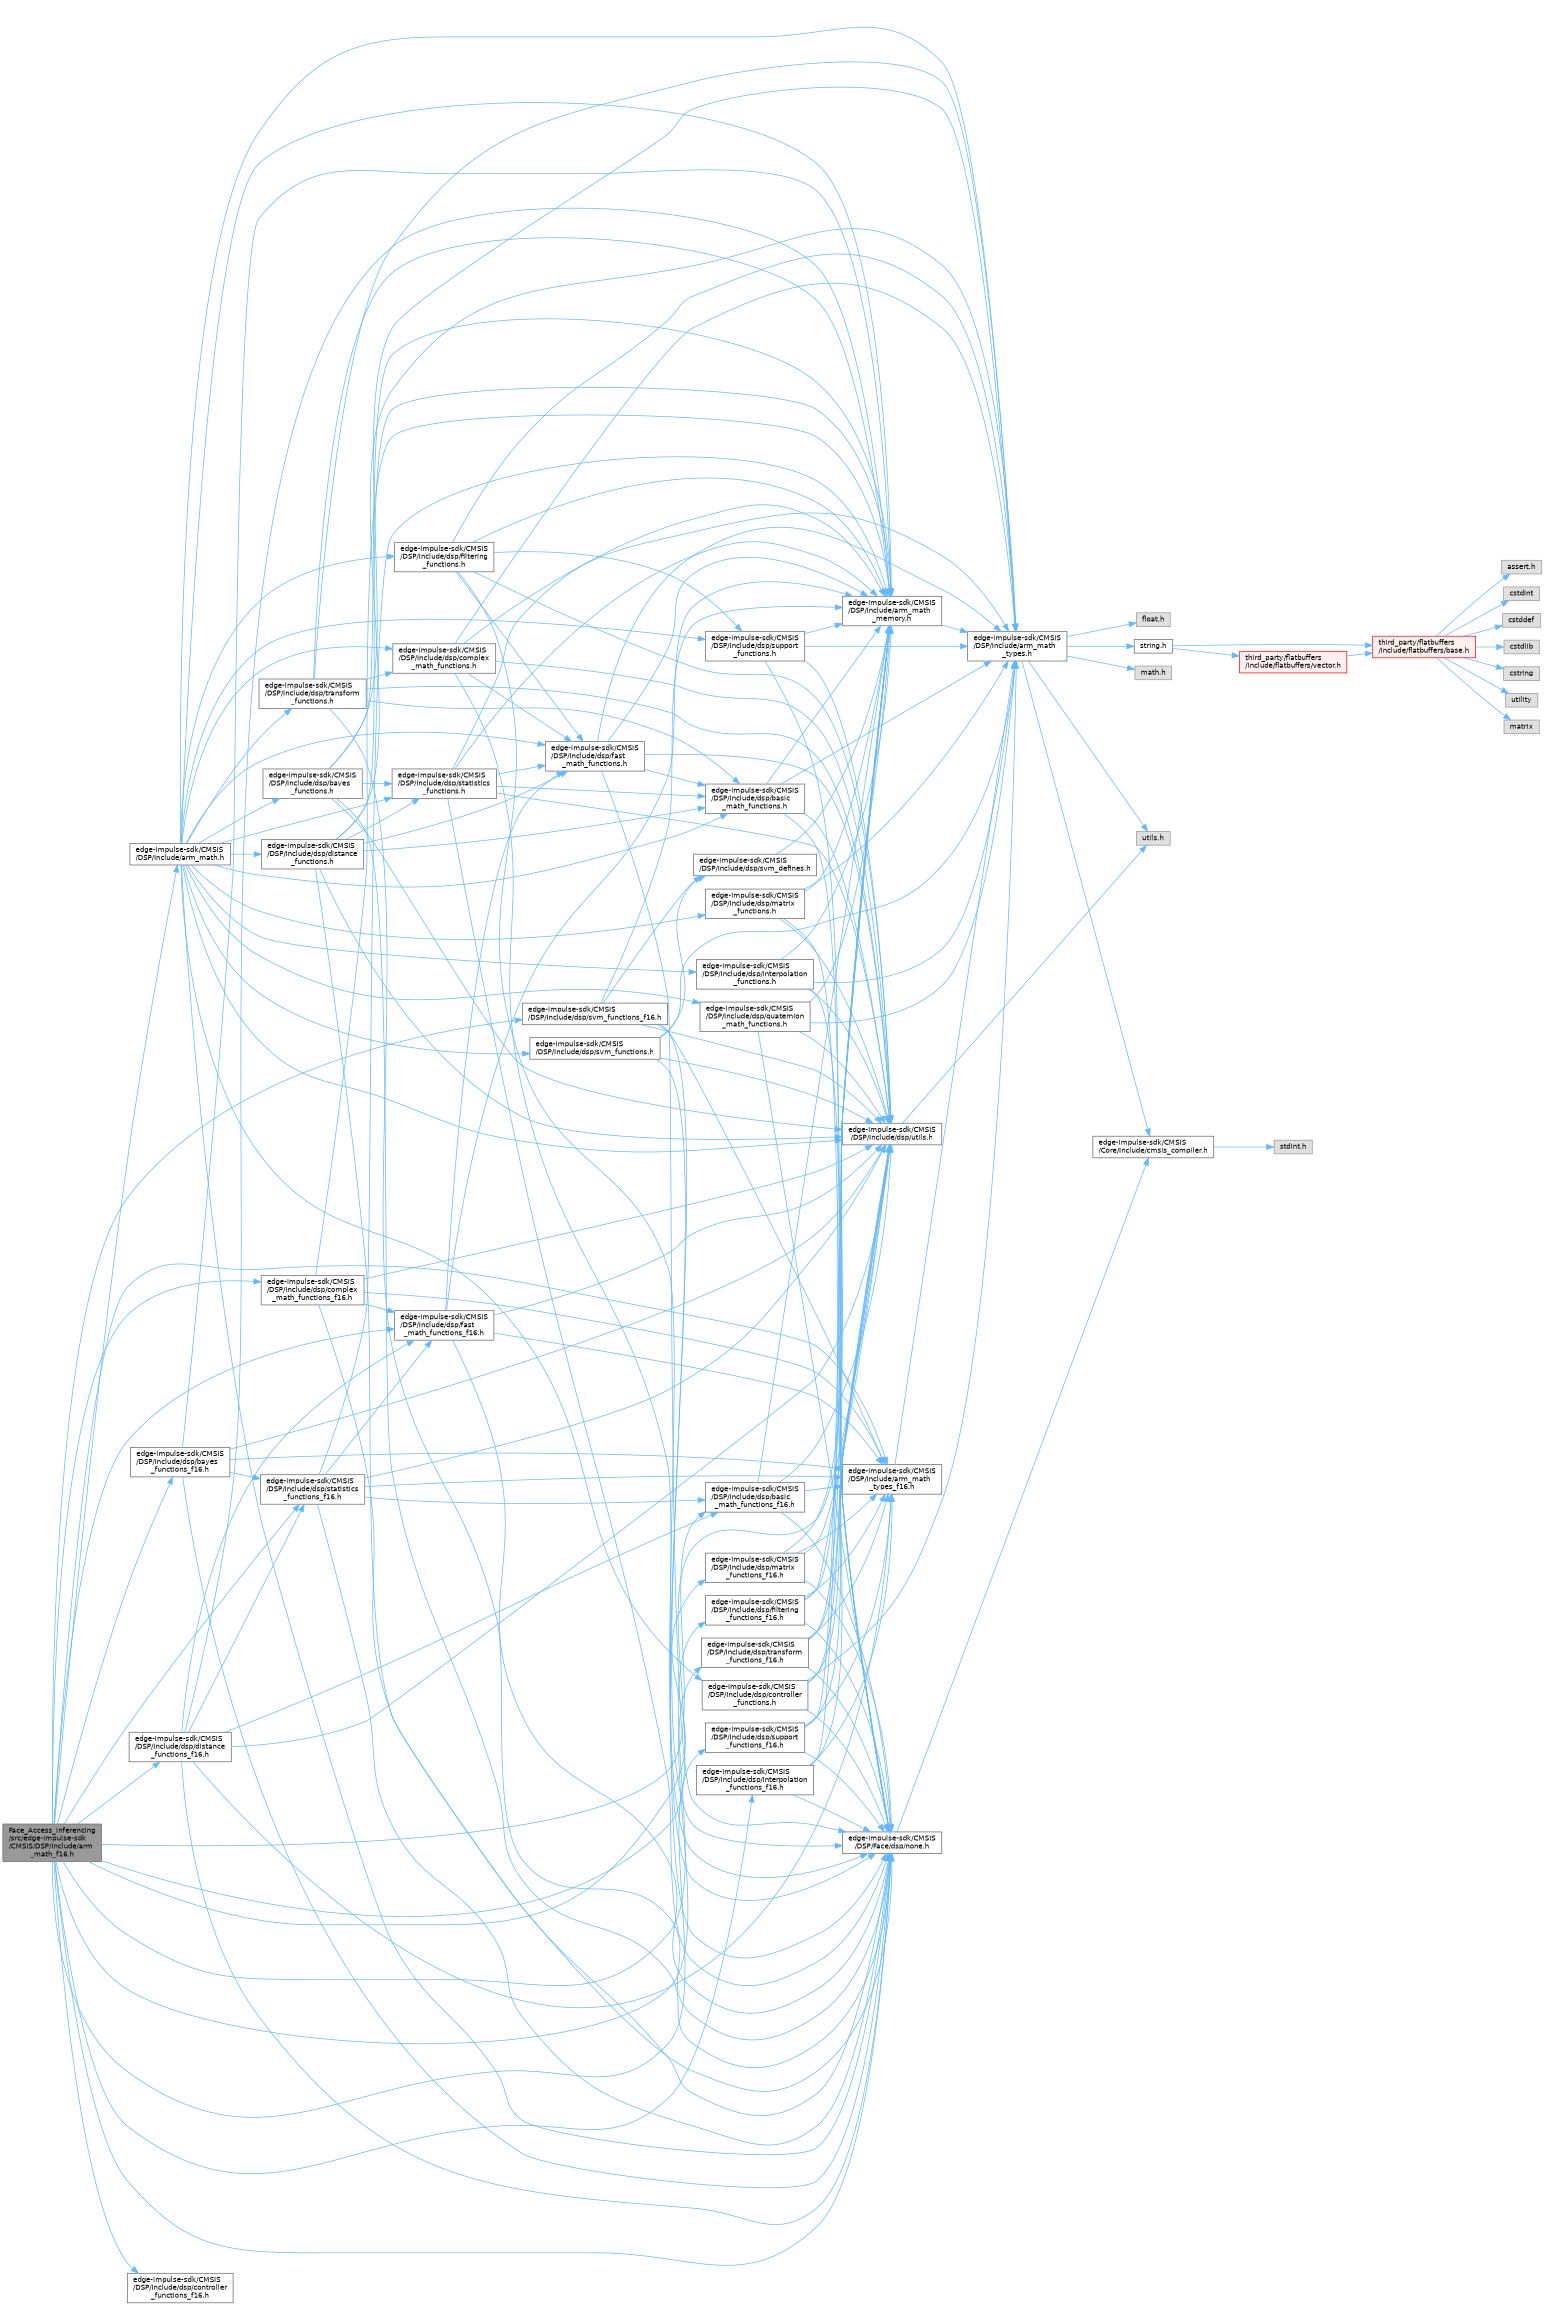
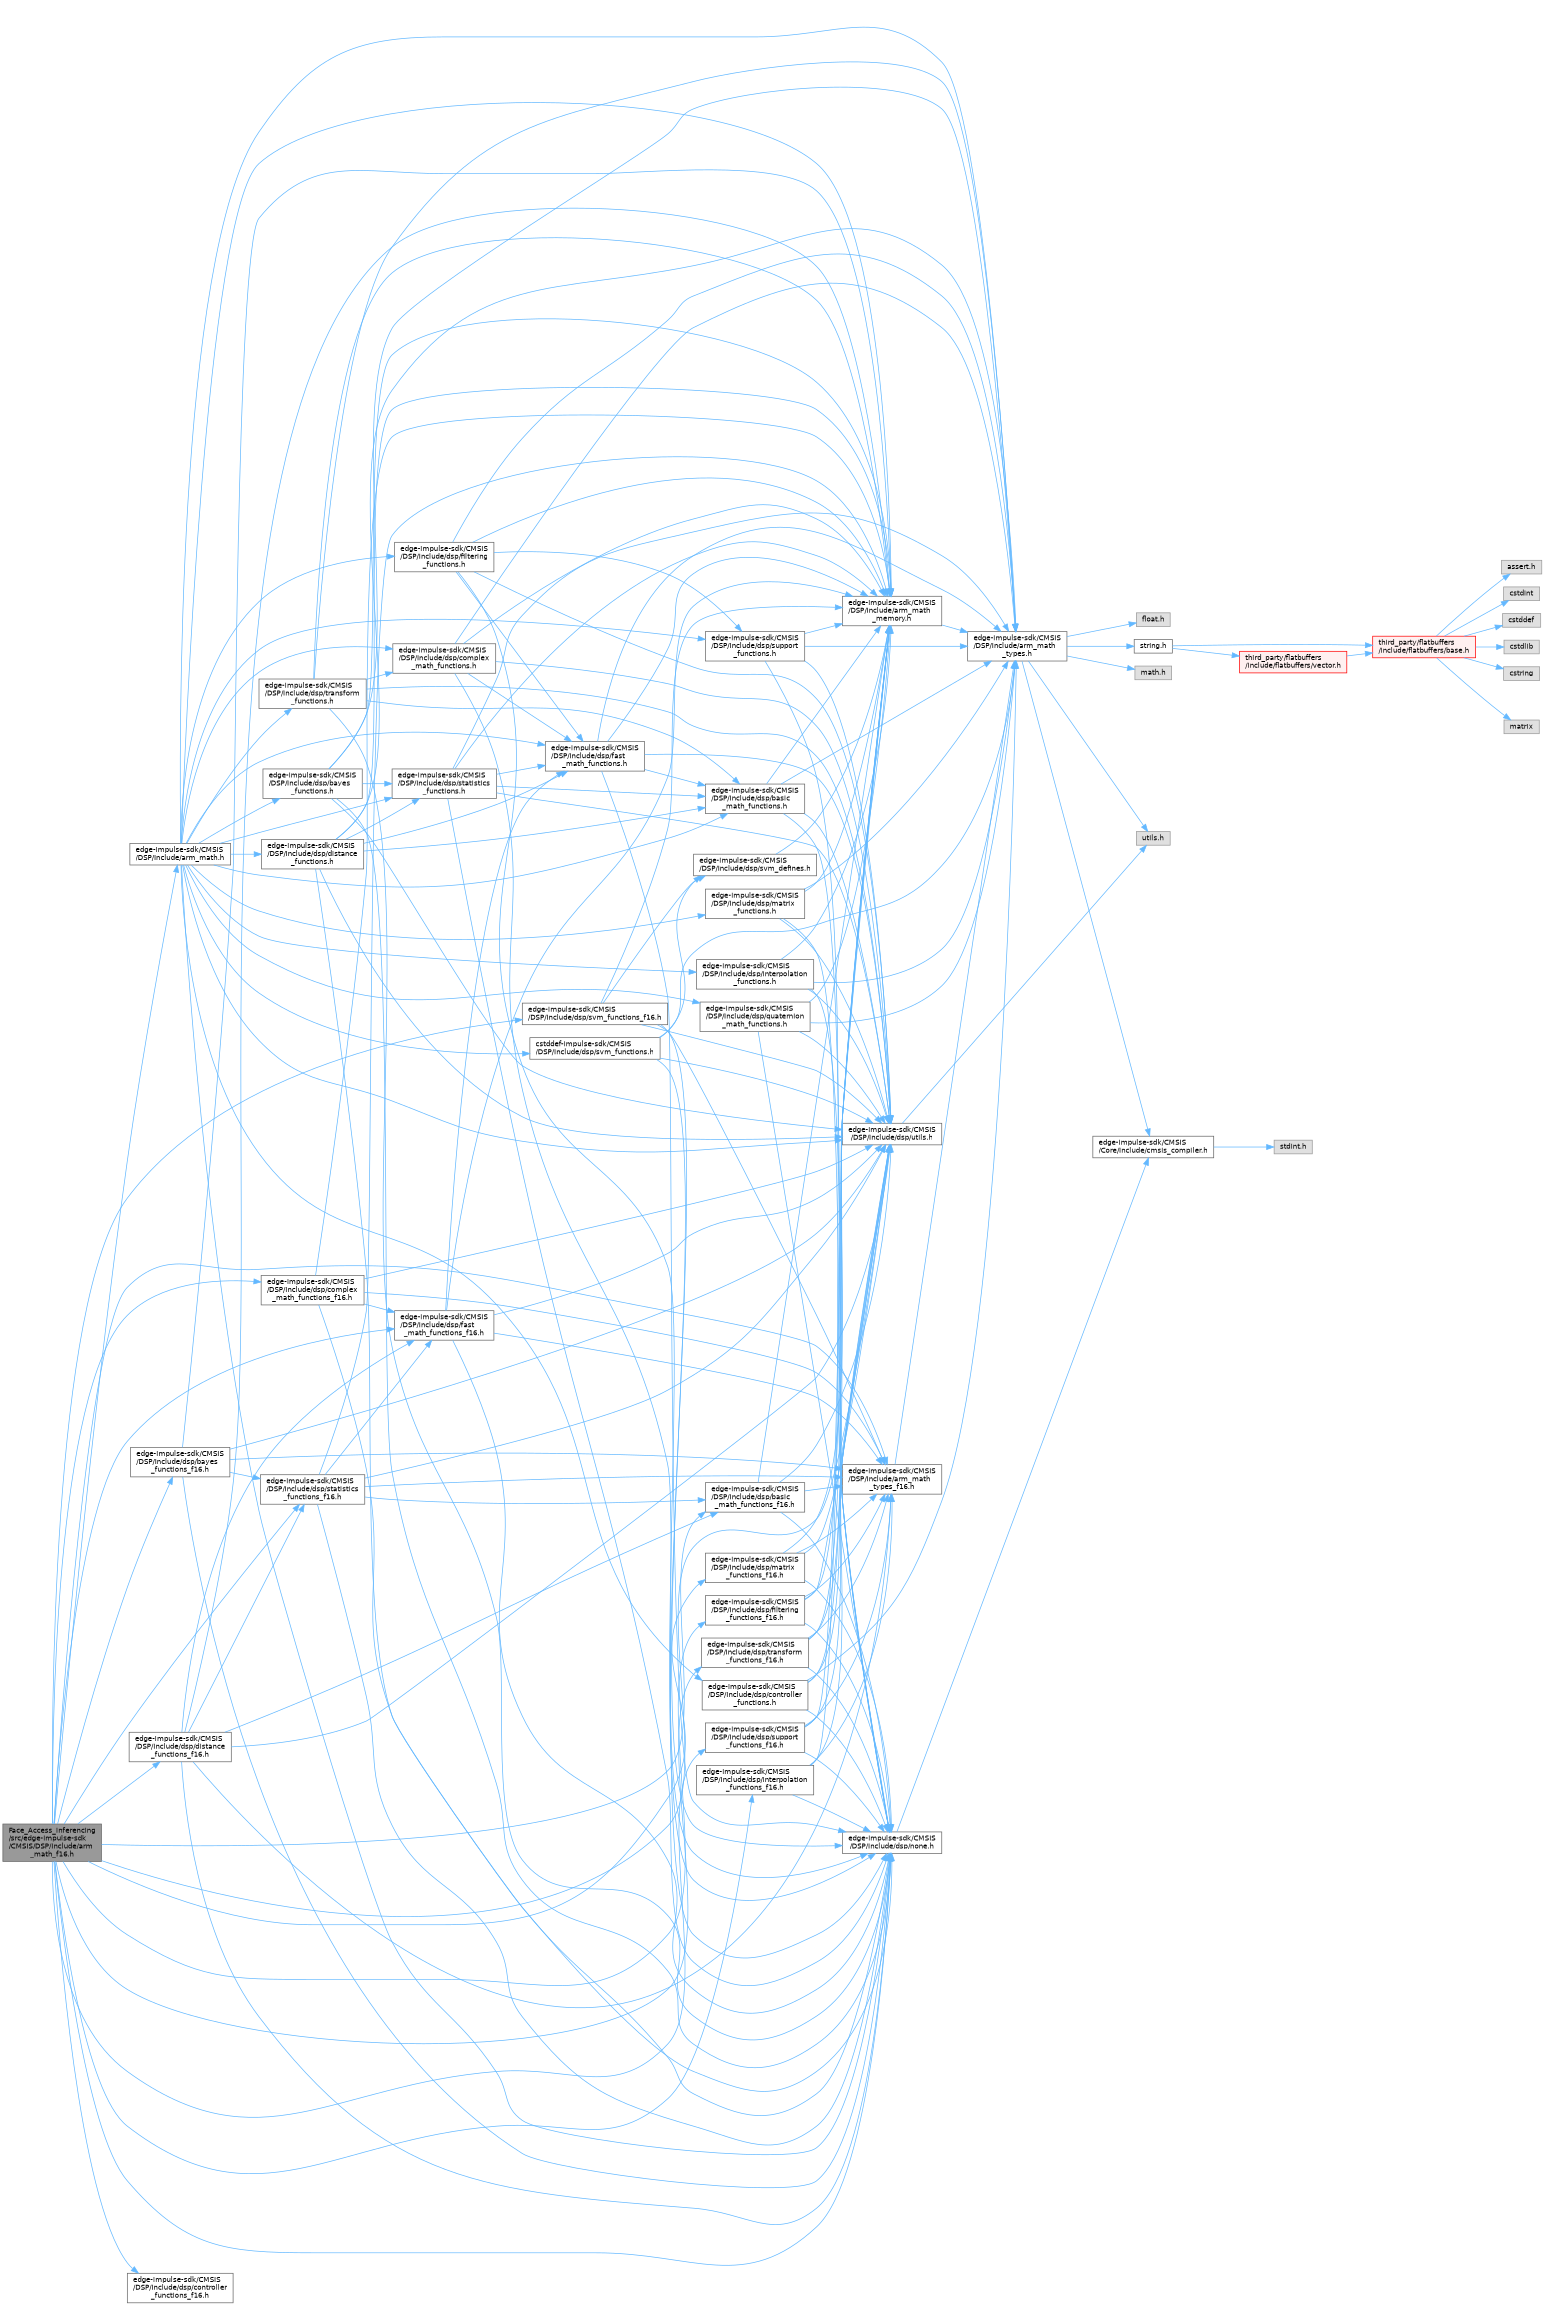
node "utility": removed
node "edge-impulse-sdk/CMSIS /DSP/Include/dsp/svm_functions.h": label "edge-impulse-sdk/CMSIS /DSP/Include/dsp/svm_functions.h" -> "cstddef-impulse-sdk/CMSIS /DSP/Include/dsp/svm_functions.h"
node "edge-impulse-sdk/CMSIS /DSP/Face/dsp/none.h": label "edge-impulse-sdk/CMSIS /DSP/Face/dsp/none.h" -> "edge-impulse-sdk/CMSIS /DSP/Include/dsp/none.h"
